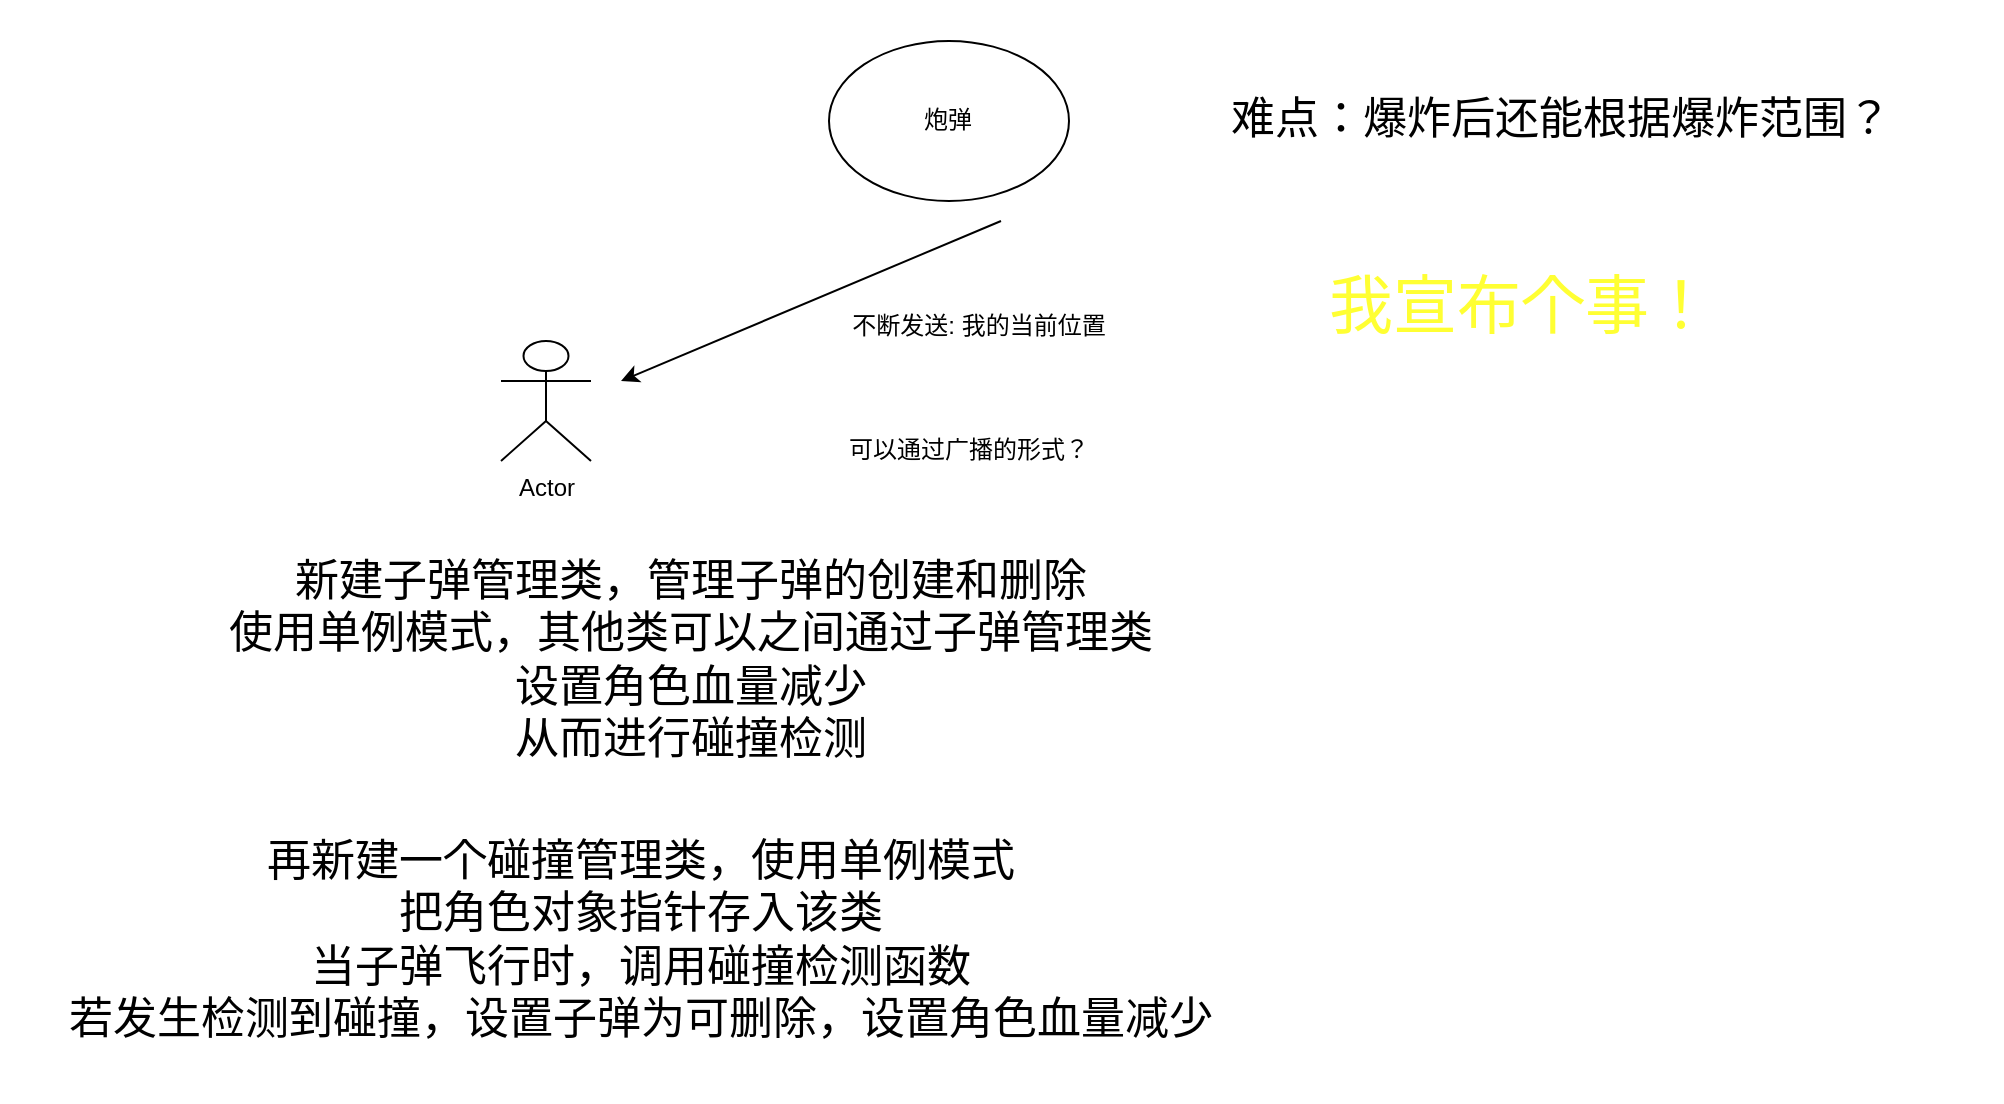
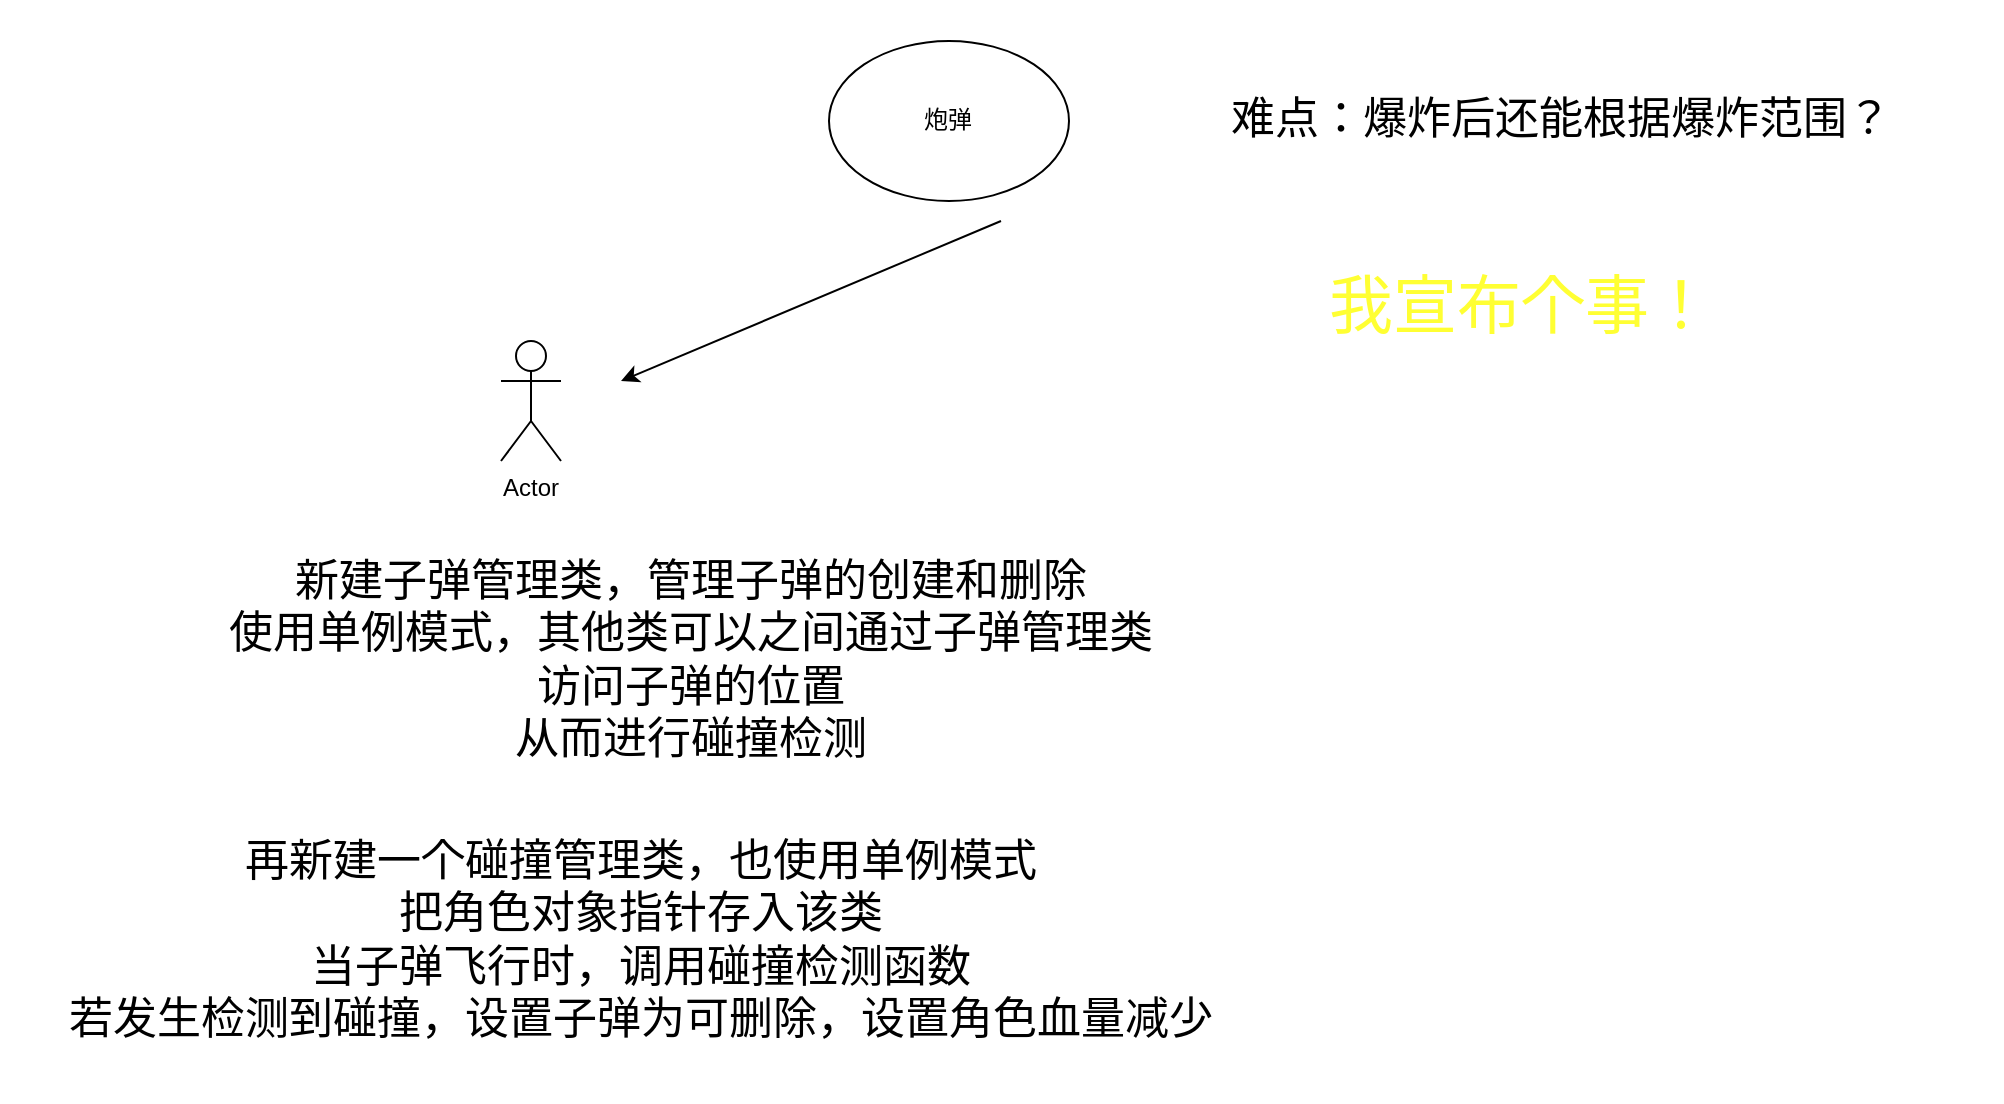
node "不断发送: 我的当前位置": removed
node "Actor": size 90x120 -> 60x120
node "可以通过广播的形式？": removed
node "新建子弹管理类，管理子弹的创建和删除 使用单例模式，其他类可以之间通过子弹管理类 设置角色血量减少 从而进行碰撞检测": label "新建子弹管理类，管理子弹的创建和删除 使用单例模式，其他类可以之间通过子弹管理类 设置角色血量减少 从而进行碰撞检测" -> "新建子弹管理类，管理子弹的创建和删除 使用单例模式，其他类可以之间通过子弹管理类 访问子弹的位置 从而进行碰撞检测"
node "再新建一个碰撞管理类，使用单例模式 把角色对象指针存入该类 当子弹飞行时，调用碰撞检测函数 若发生检测到碰撞，设置子弹为可删除，设置角色血量减少": label "再新建一个碰撞管理类，使用单例模式 把角色对象指针存入该类 当子弹飞行时，调用碰撞检测函数 若发生检测到碰撞，设置子弹为可删除，设置角色血量减少" -> "再新建一个碰撞管理类，也使用单例模式 把角色对象指针存入该类 当子弹飞行时，调用碰撞检测函数 若发生检测到碰撞，设置子弹为可删除，设置角色血量减少"
